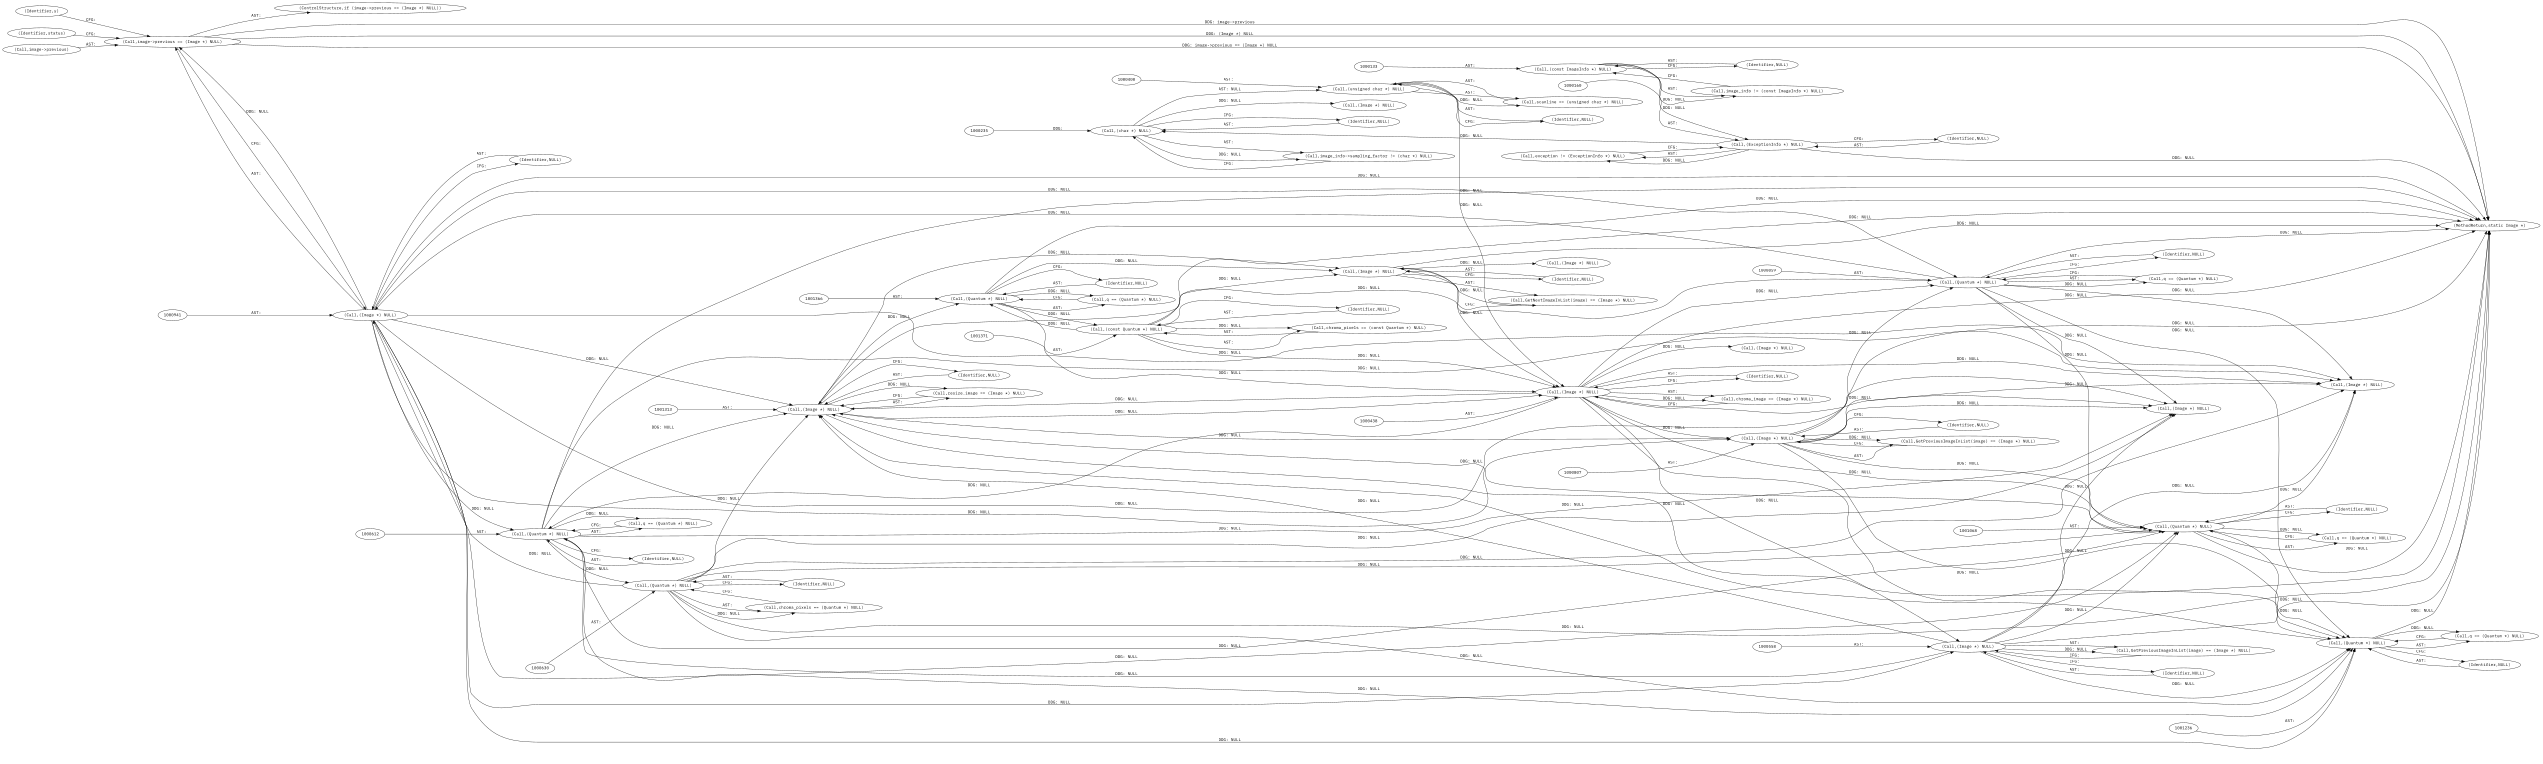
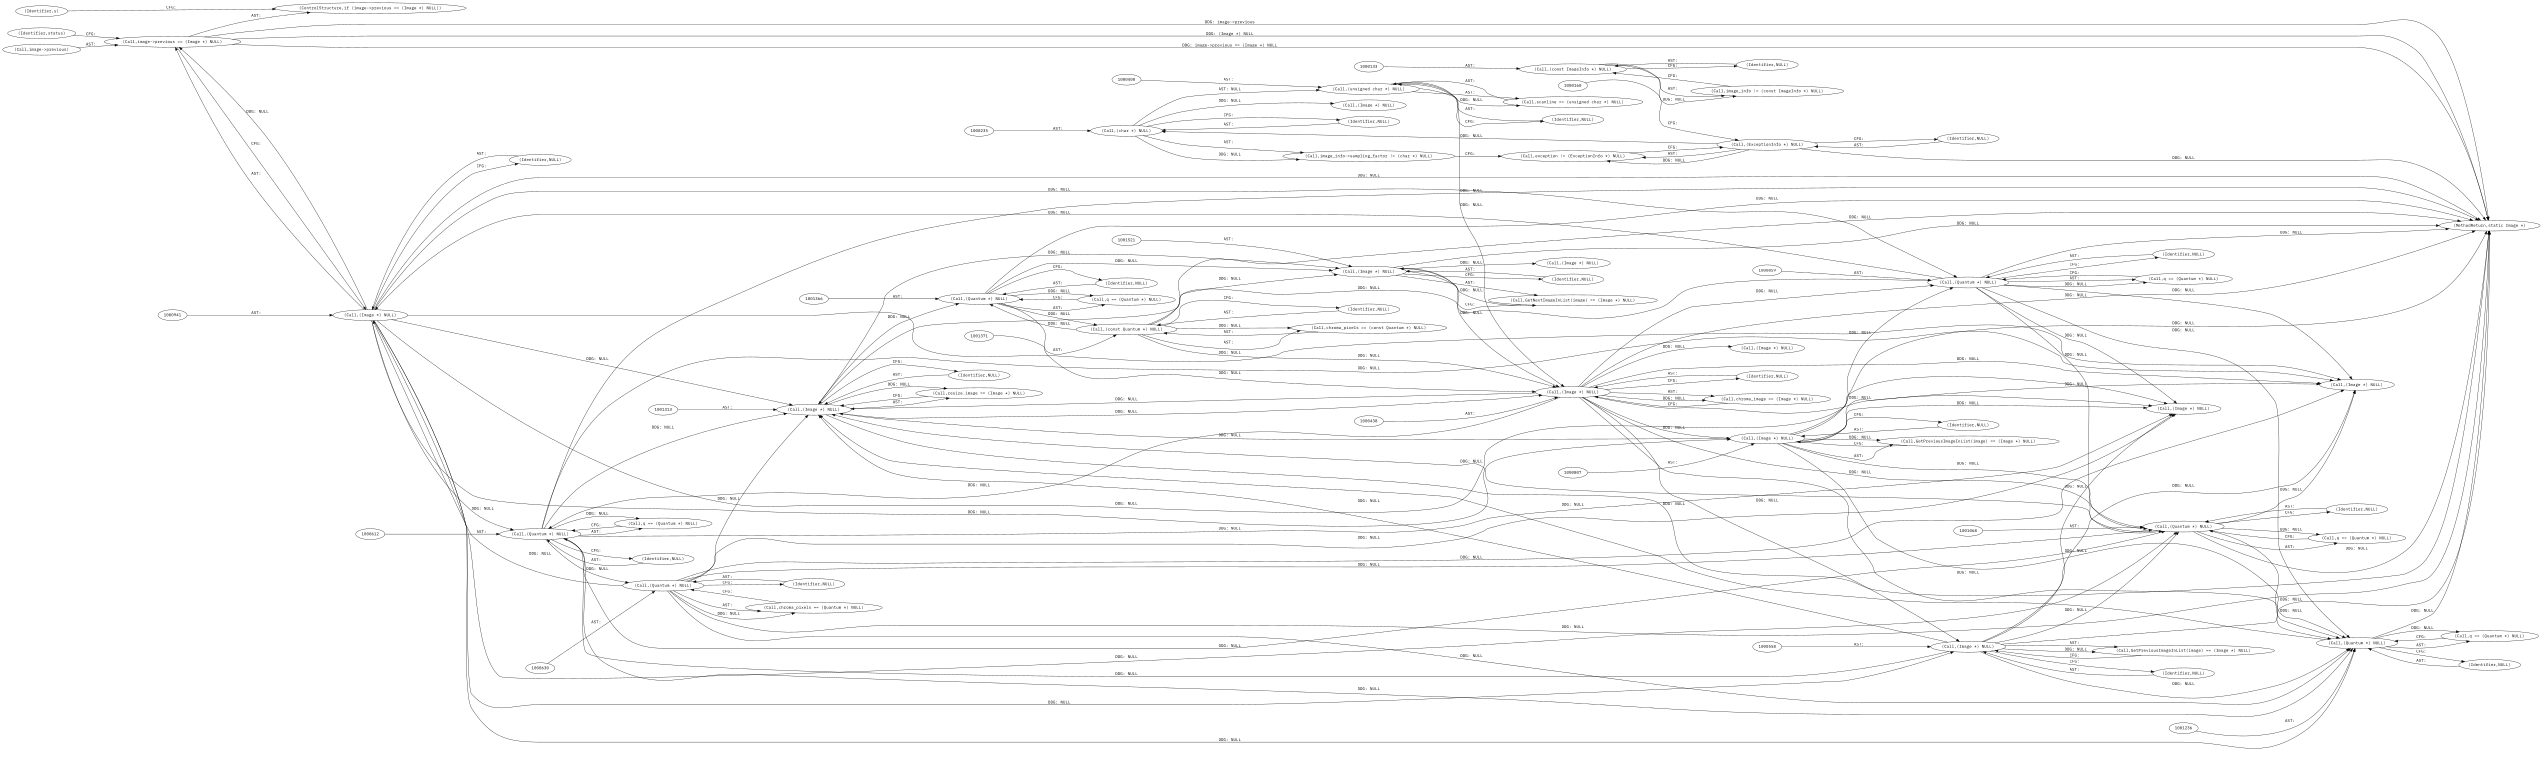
edge "(Identifier,y)" -> "(Call,image->previous == (Image *) NULL)": now "(Identifier,y)" -> "(ControlStructure,if (image->previous == (Image *) NULL))"
edge "(Call,(const ImageInfo *) NULL)" -> "(Call,(ExceptionInfo *) NULL)": removed, label "DDG: NULL"
edge "1000160" -> "(Call,(ExceptionInfo *) NULL)": label "AST: " -> "CFG: "
edge "1000235" -> "(Call,(char *) NULL)": label "DDG: " -> "AST: "
edge "(Call,image_info->sampling_factor != (char *) NULL)" -> "(Call,(char *) NULL)": now "(Call,image_info->sampling_factor != (char *) NULL)" -> "(Call,exception != (ExceptionInfo *) NULL)"
node "1001521": added
